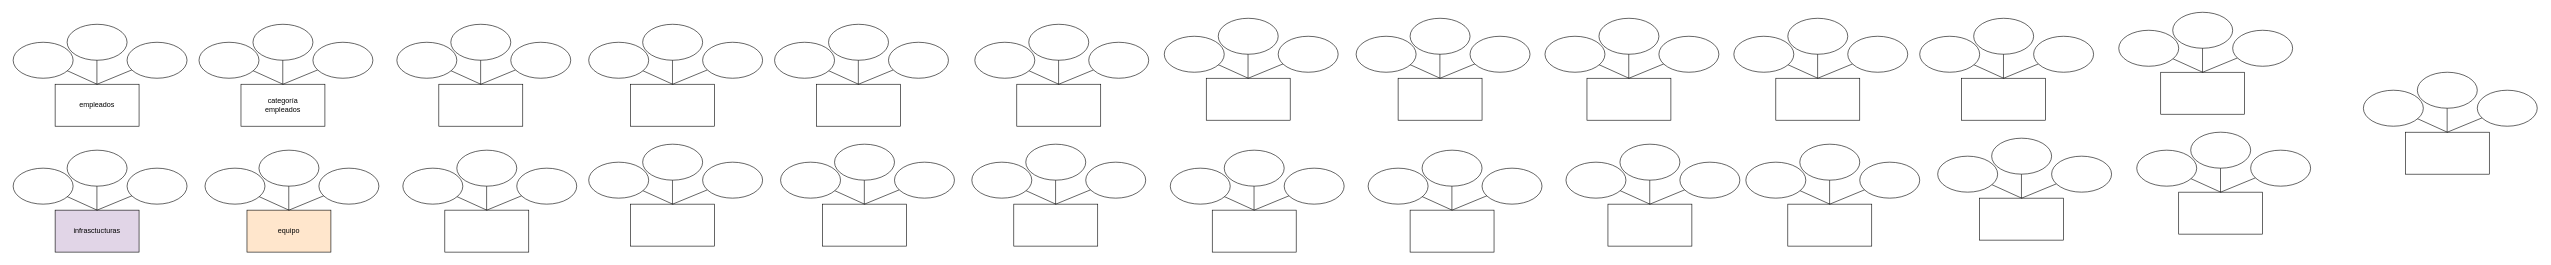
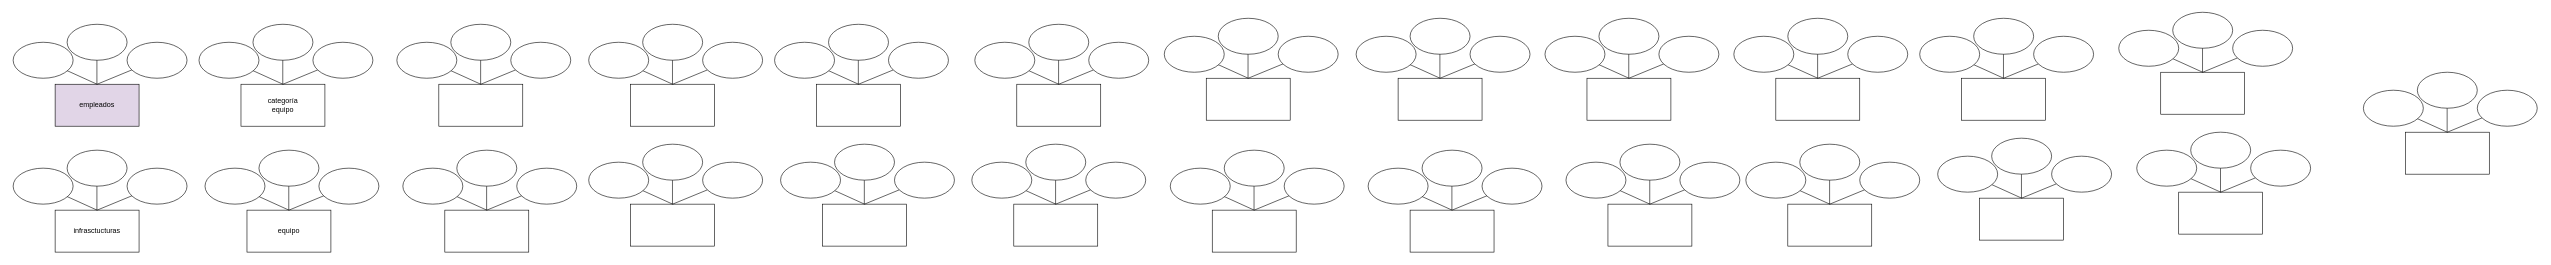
node "empleados": fillcolor #ffffff -> #e1d5e7
node "categoría empleados": label "categoría empleados" -> "categoría equipo"
node "infrasctucturas": fillcolor #e1d5e7 -> #ffffff
node "equipo": fillcolor #ffe6cc -> #ffffff
